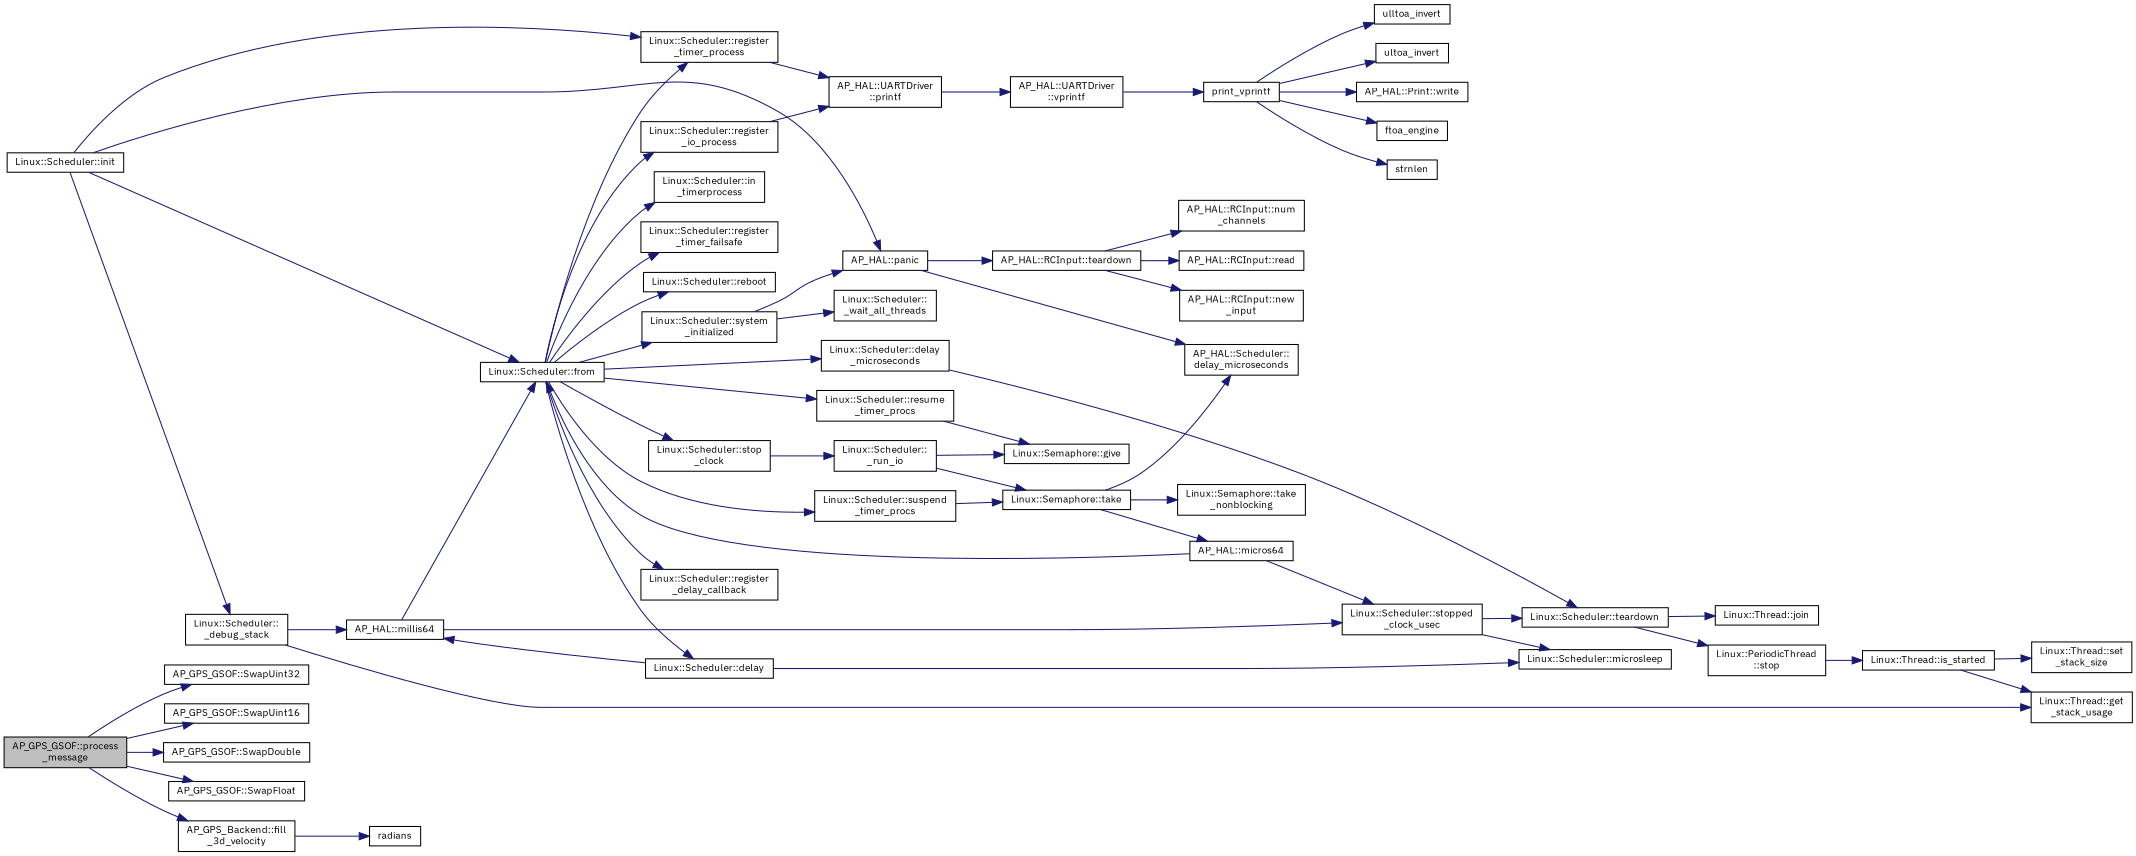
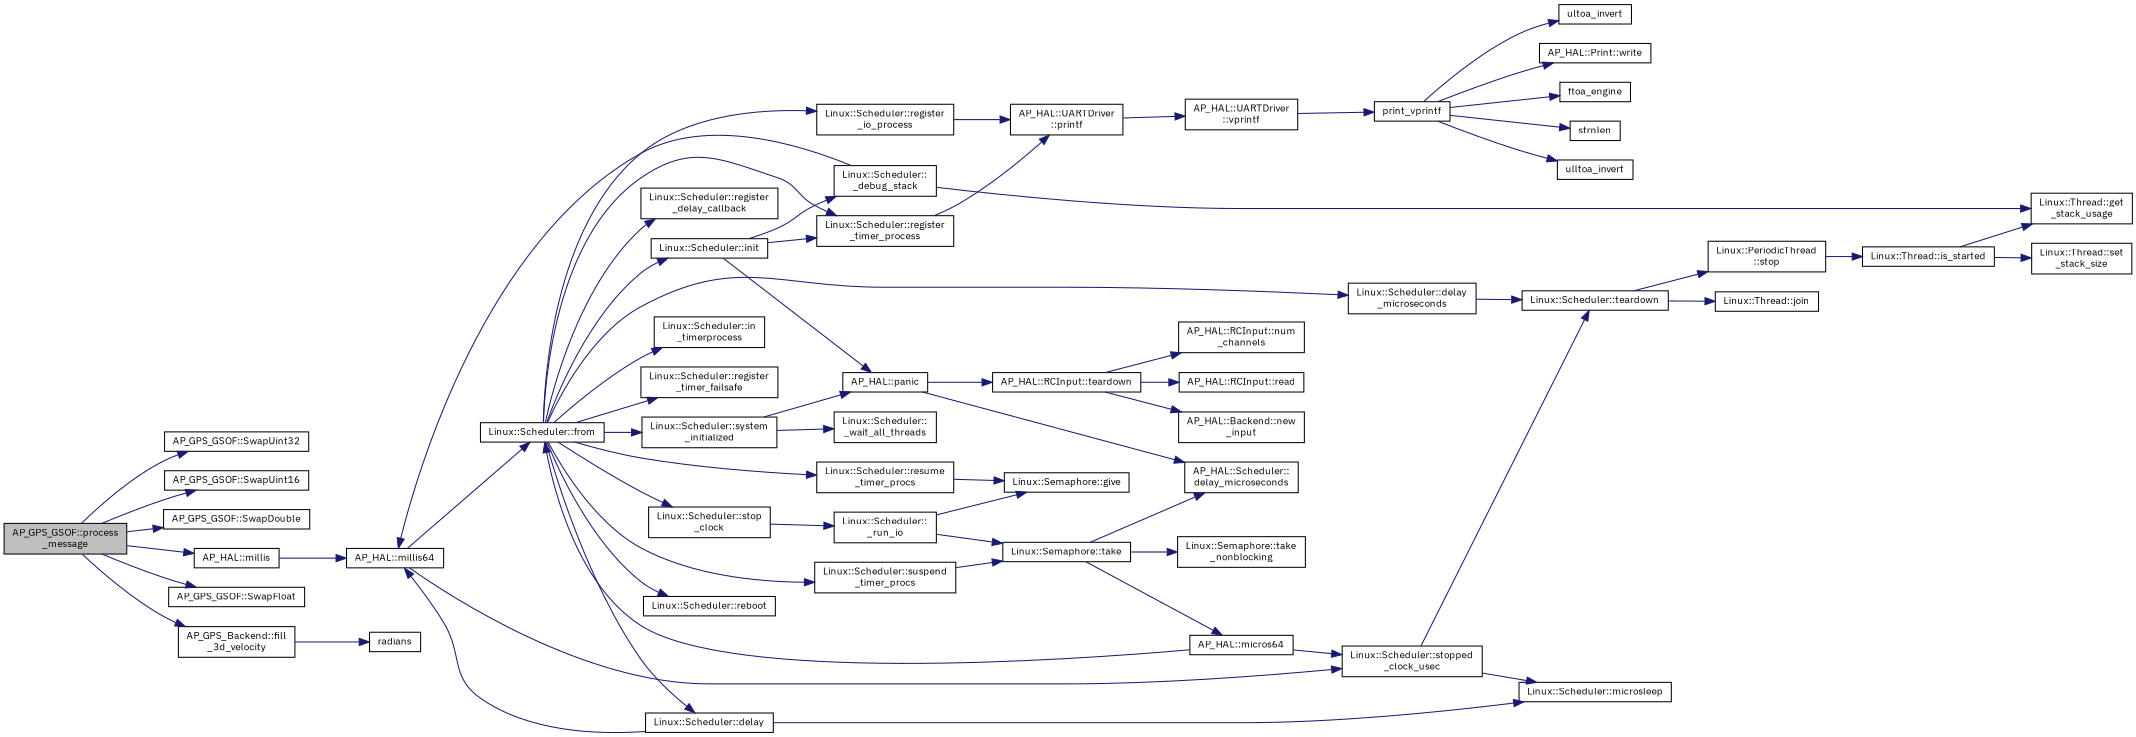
edge "Linux::Scheduler::init" -> "Linux::Scheduler::from": reversed
node "AP_HAL::RCInput::new _input": label "AP_HAL::RCInput::new _input" -> "AP_HAL::Backend::new _input"
node "AP_HAL::millis": added
